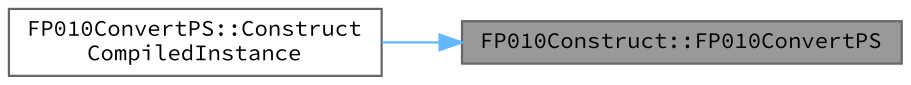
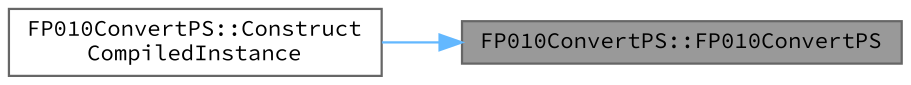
node "FP010Construct::FP010ConvertPS": label "FP010Construct::FP010ConvertPS" -> "FP010ConvertPS::FP010ConvertPS"
